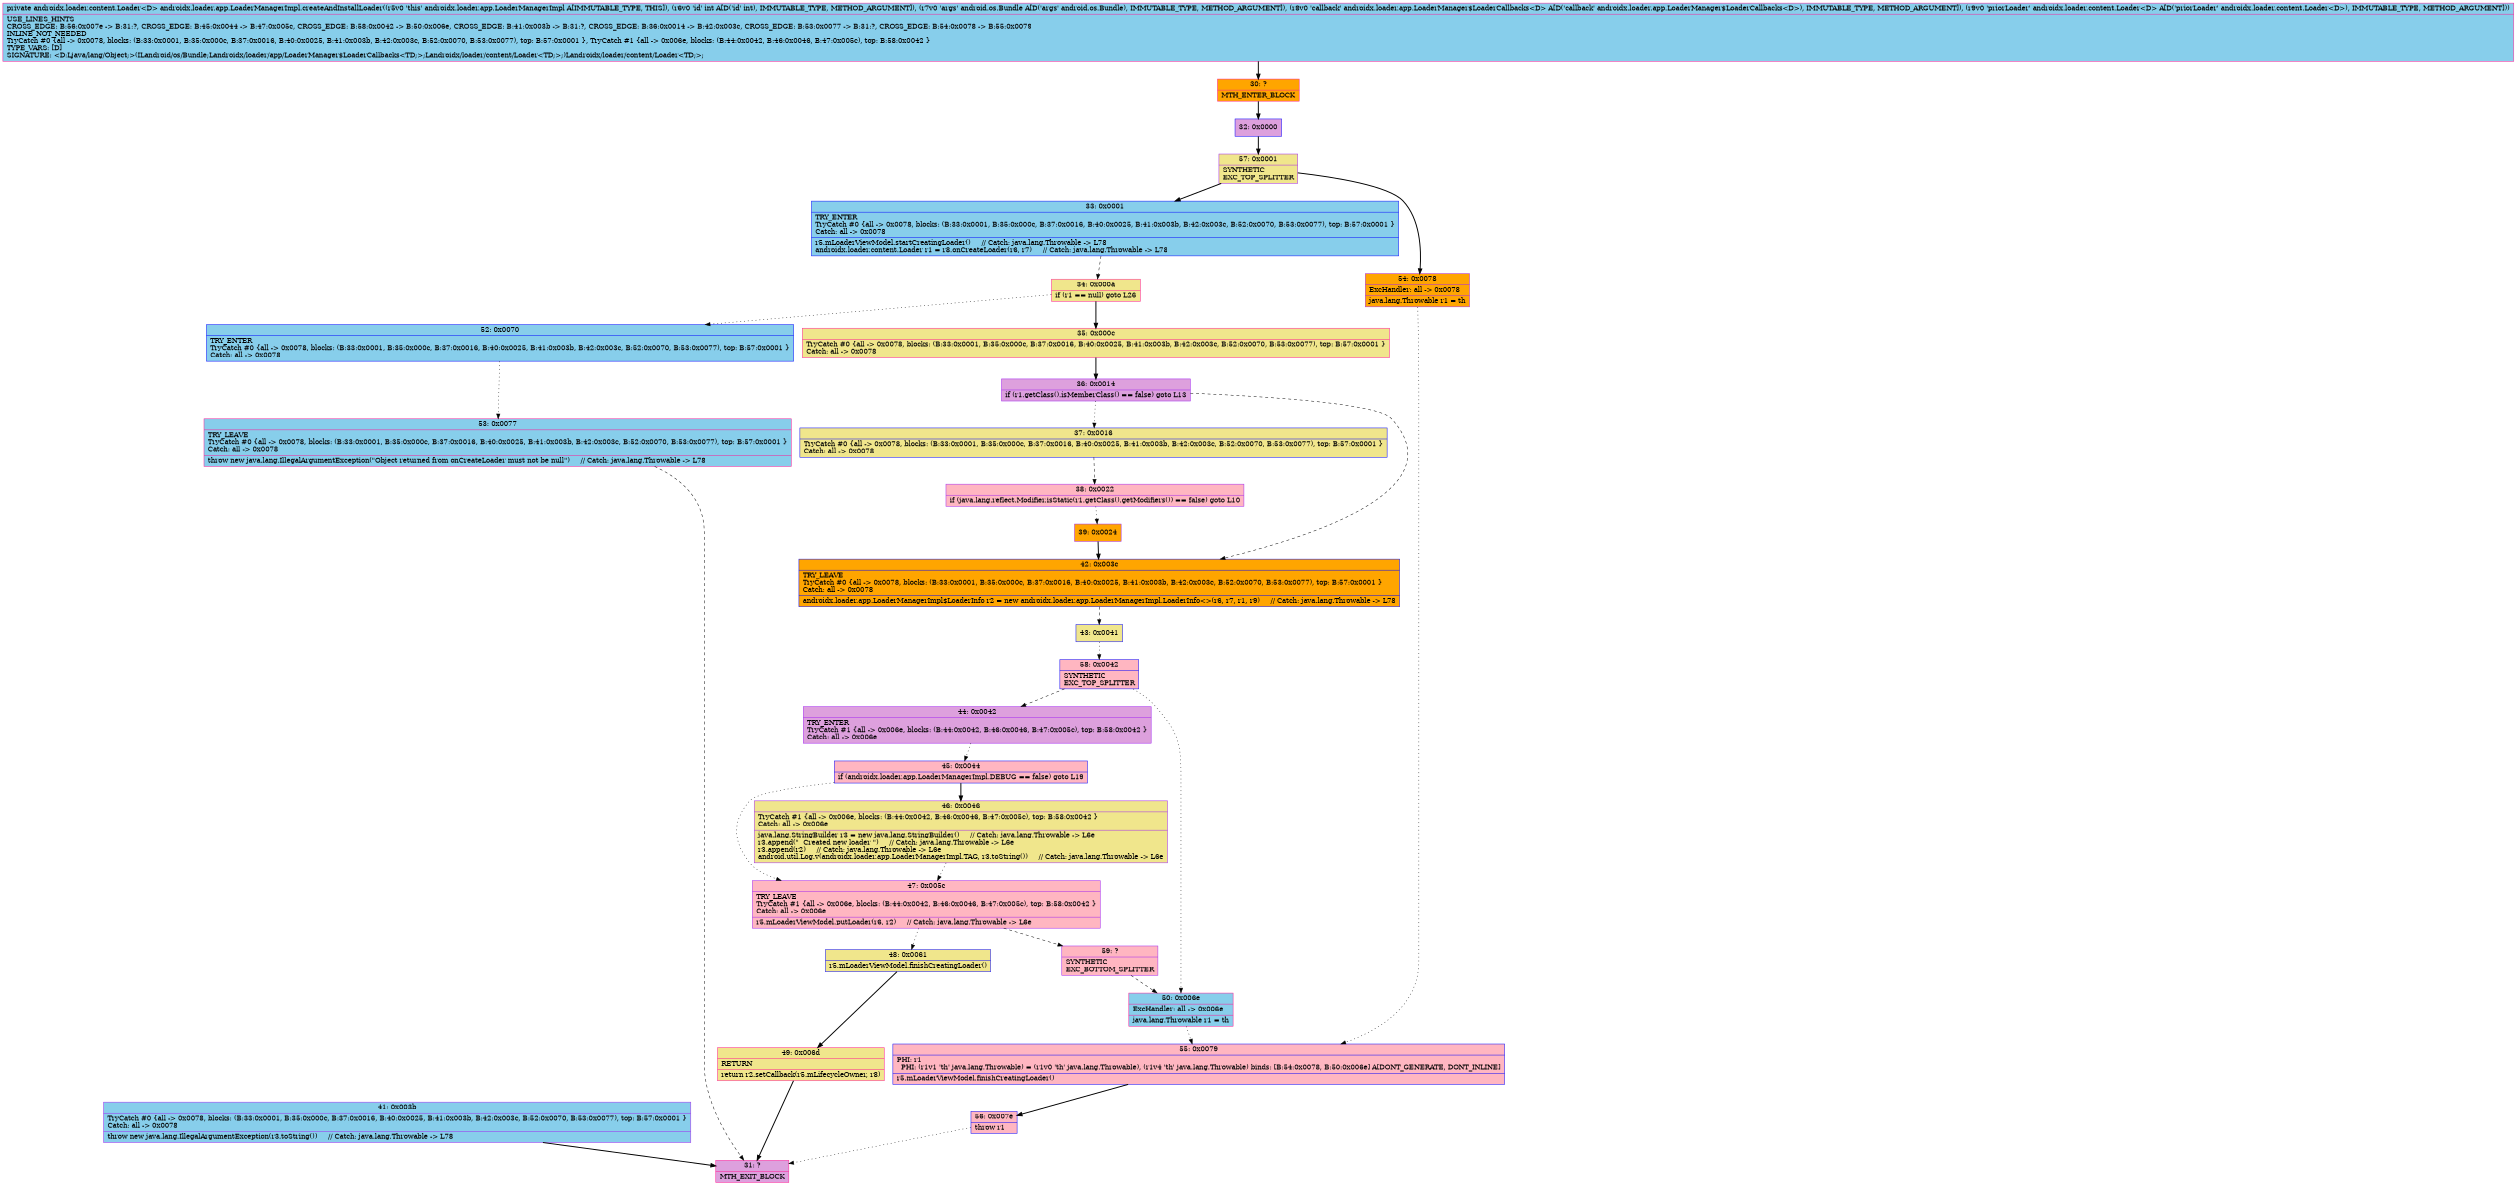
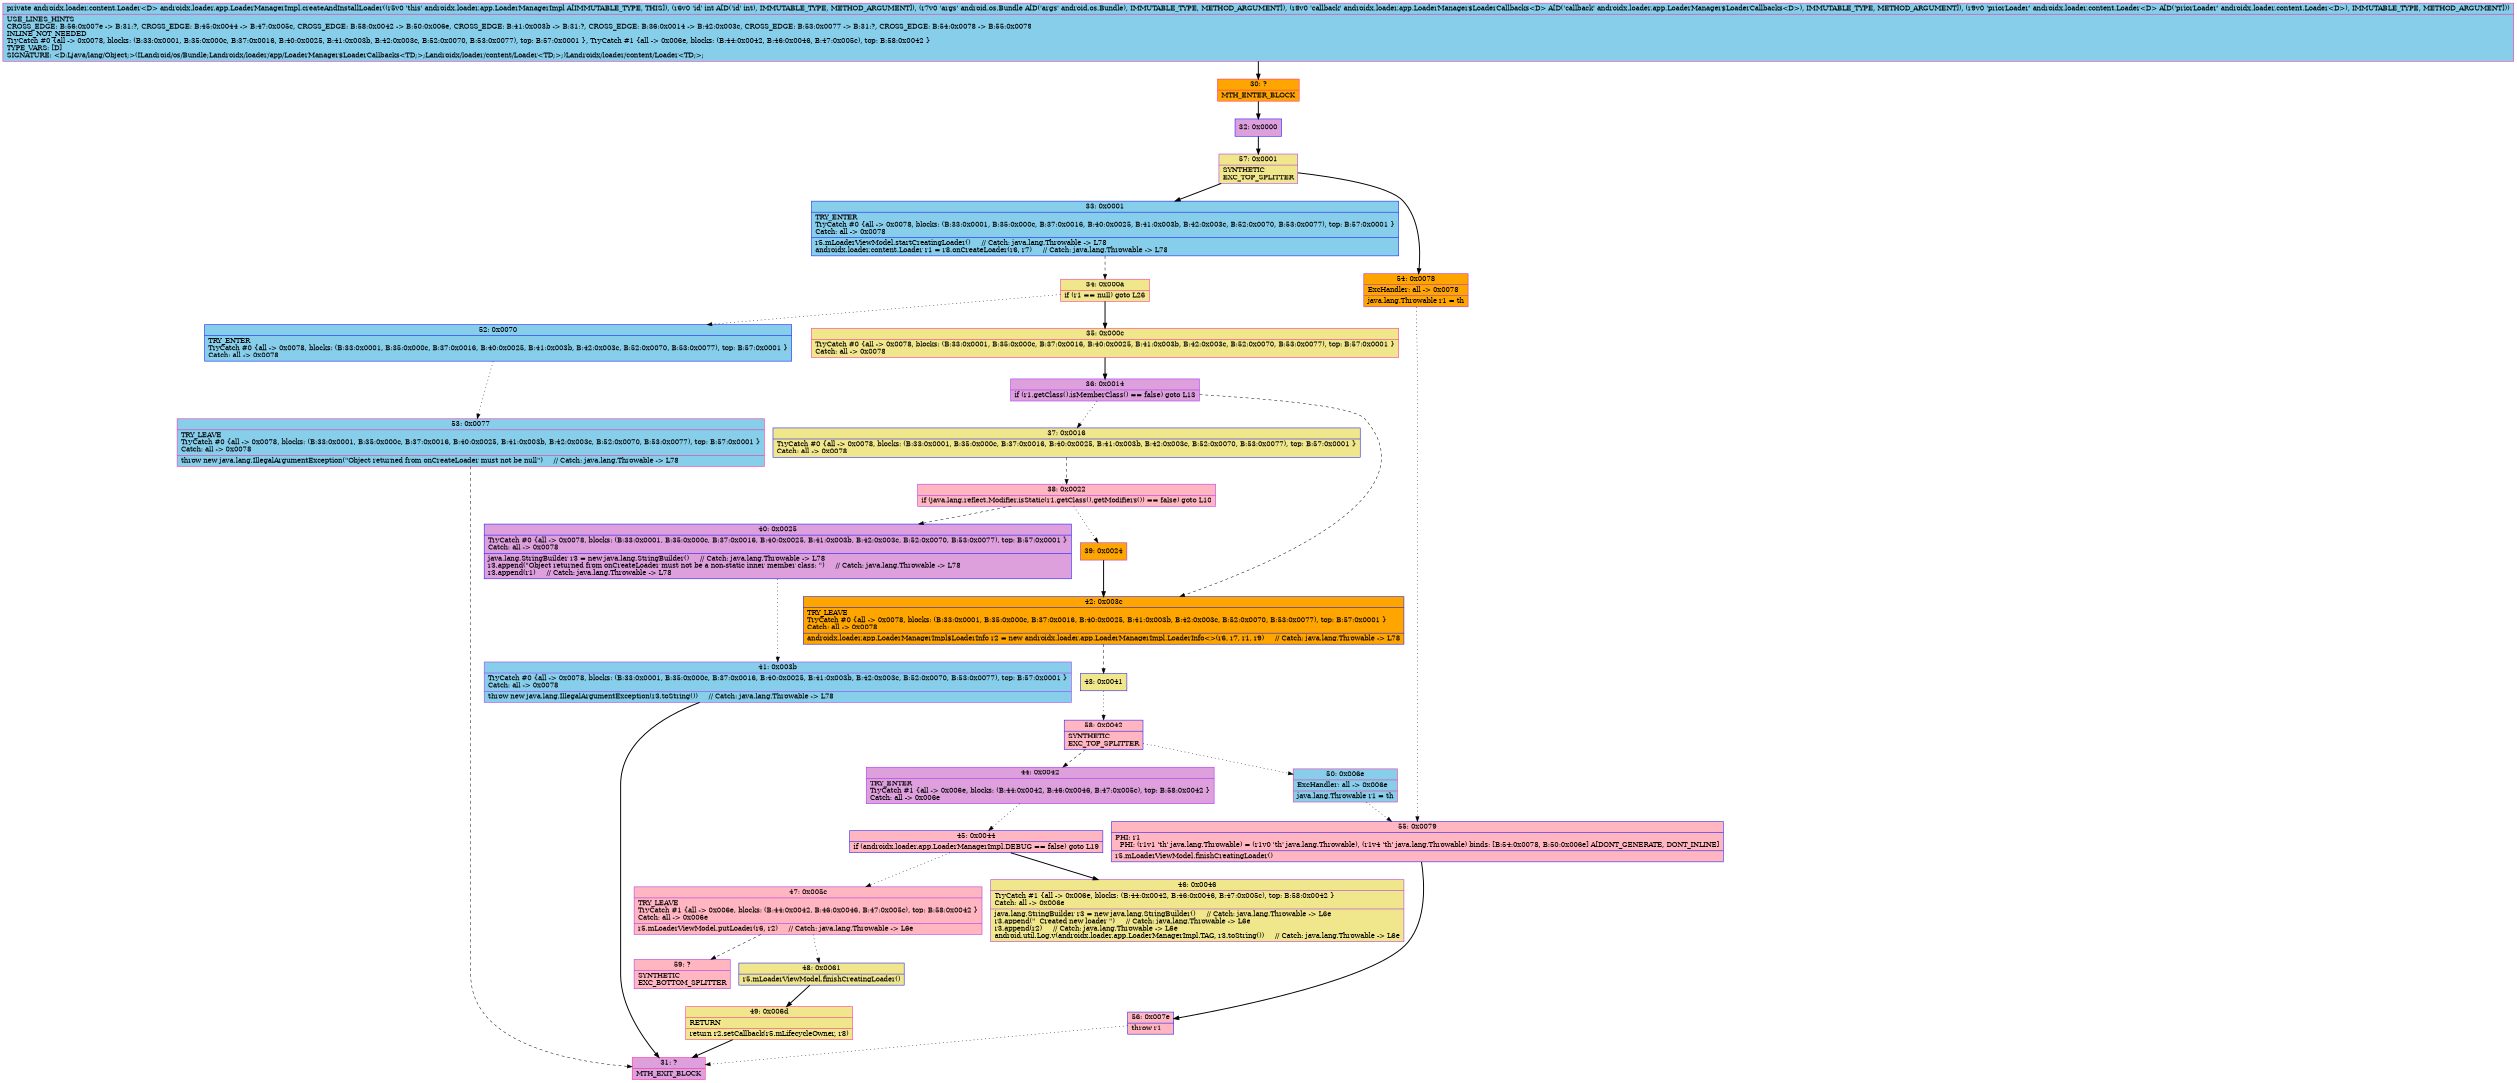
node "40: 0x0025": added
edge "46: 0x0046" -> "47: 0x005c": removed
edge "59: ?" -> "50: 0x006e": removed
